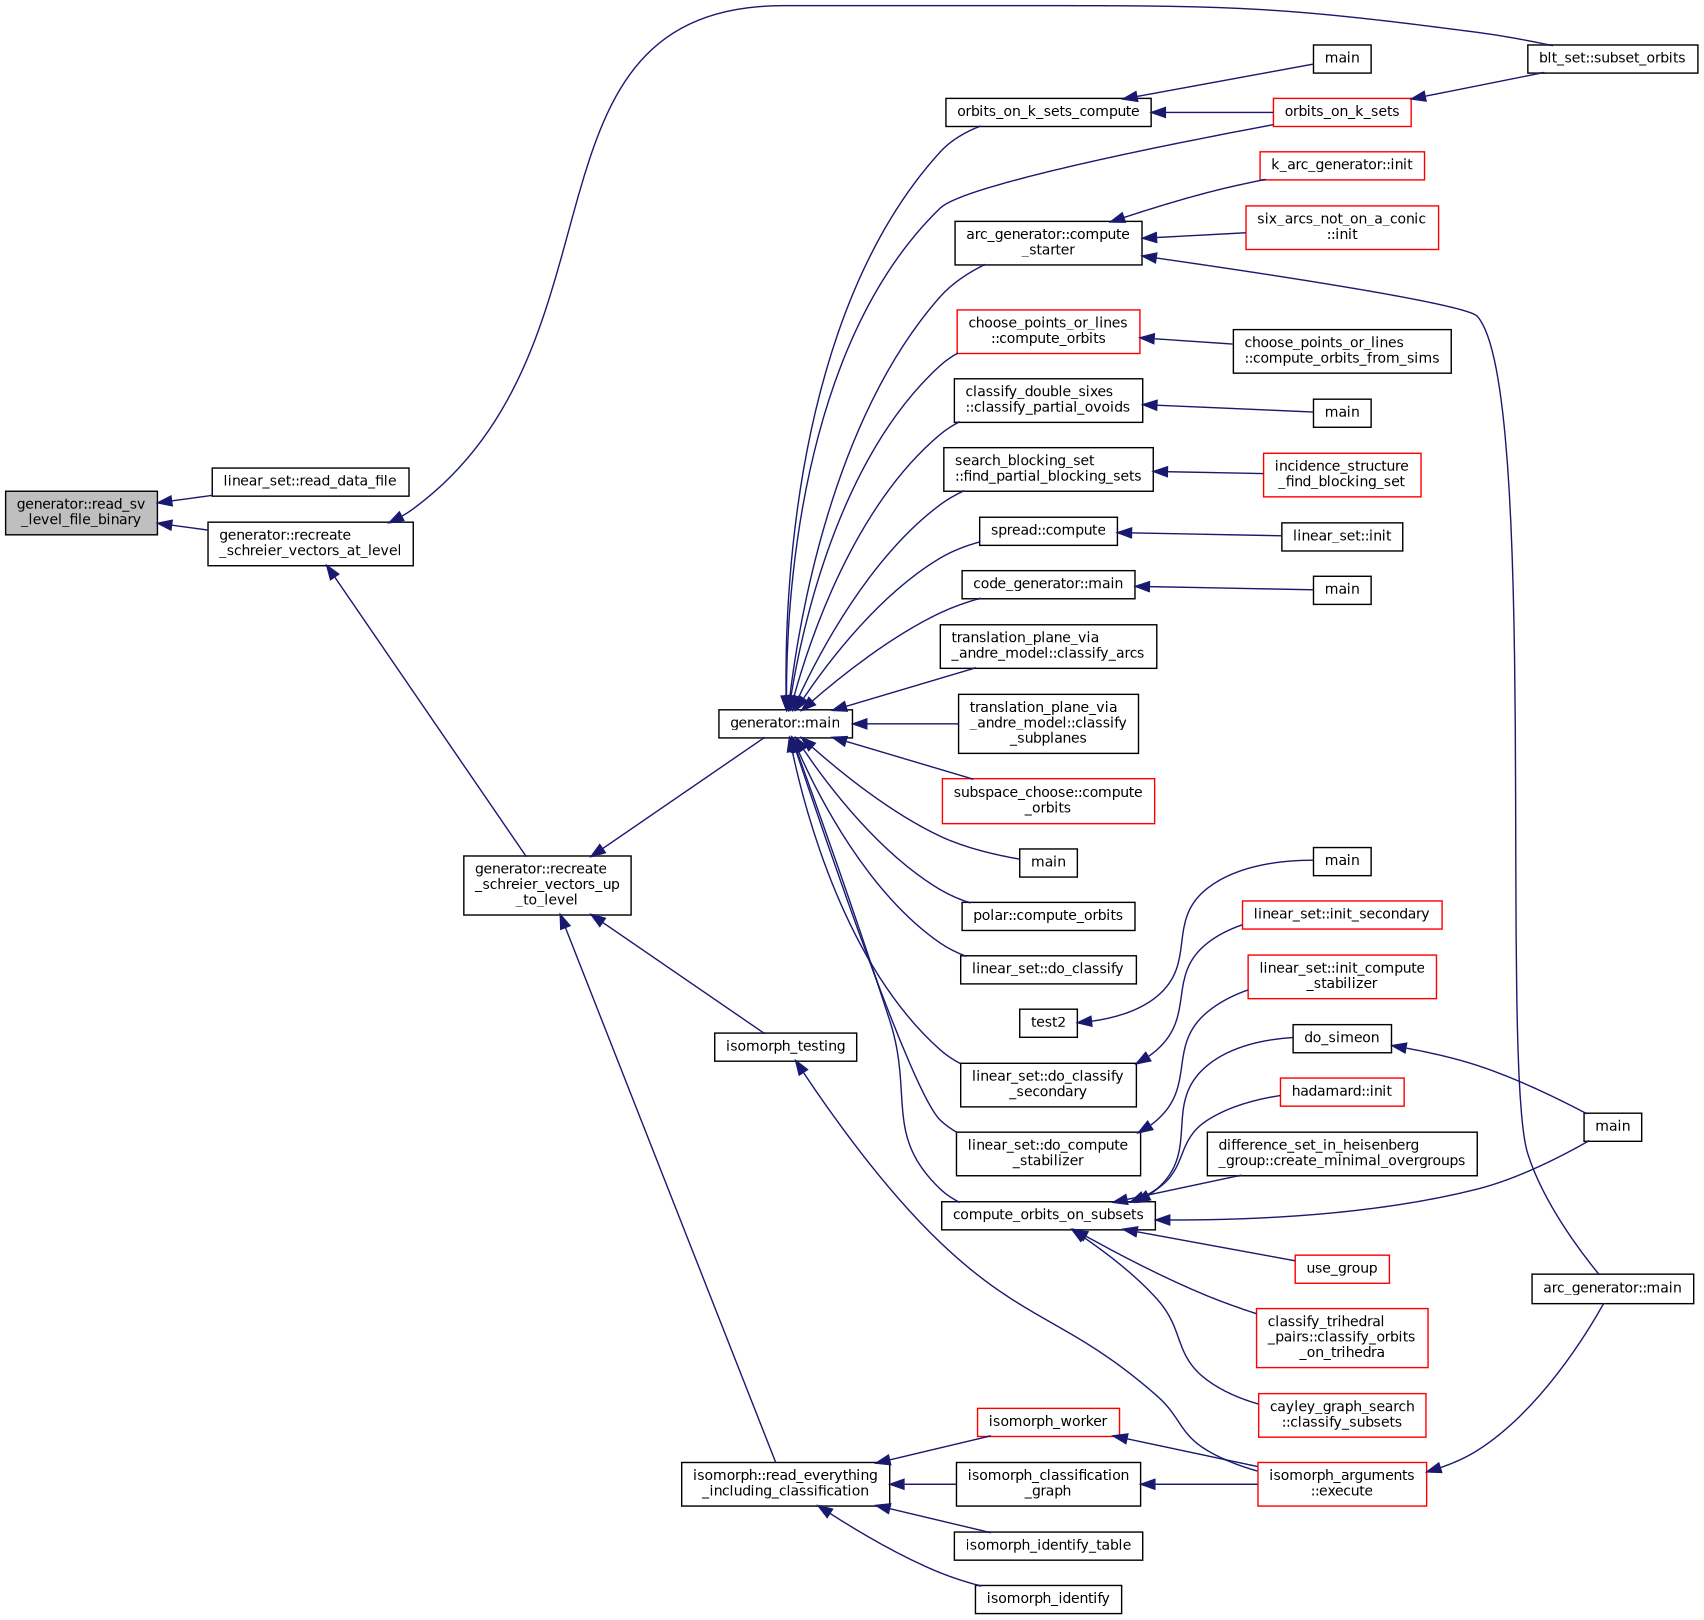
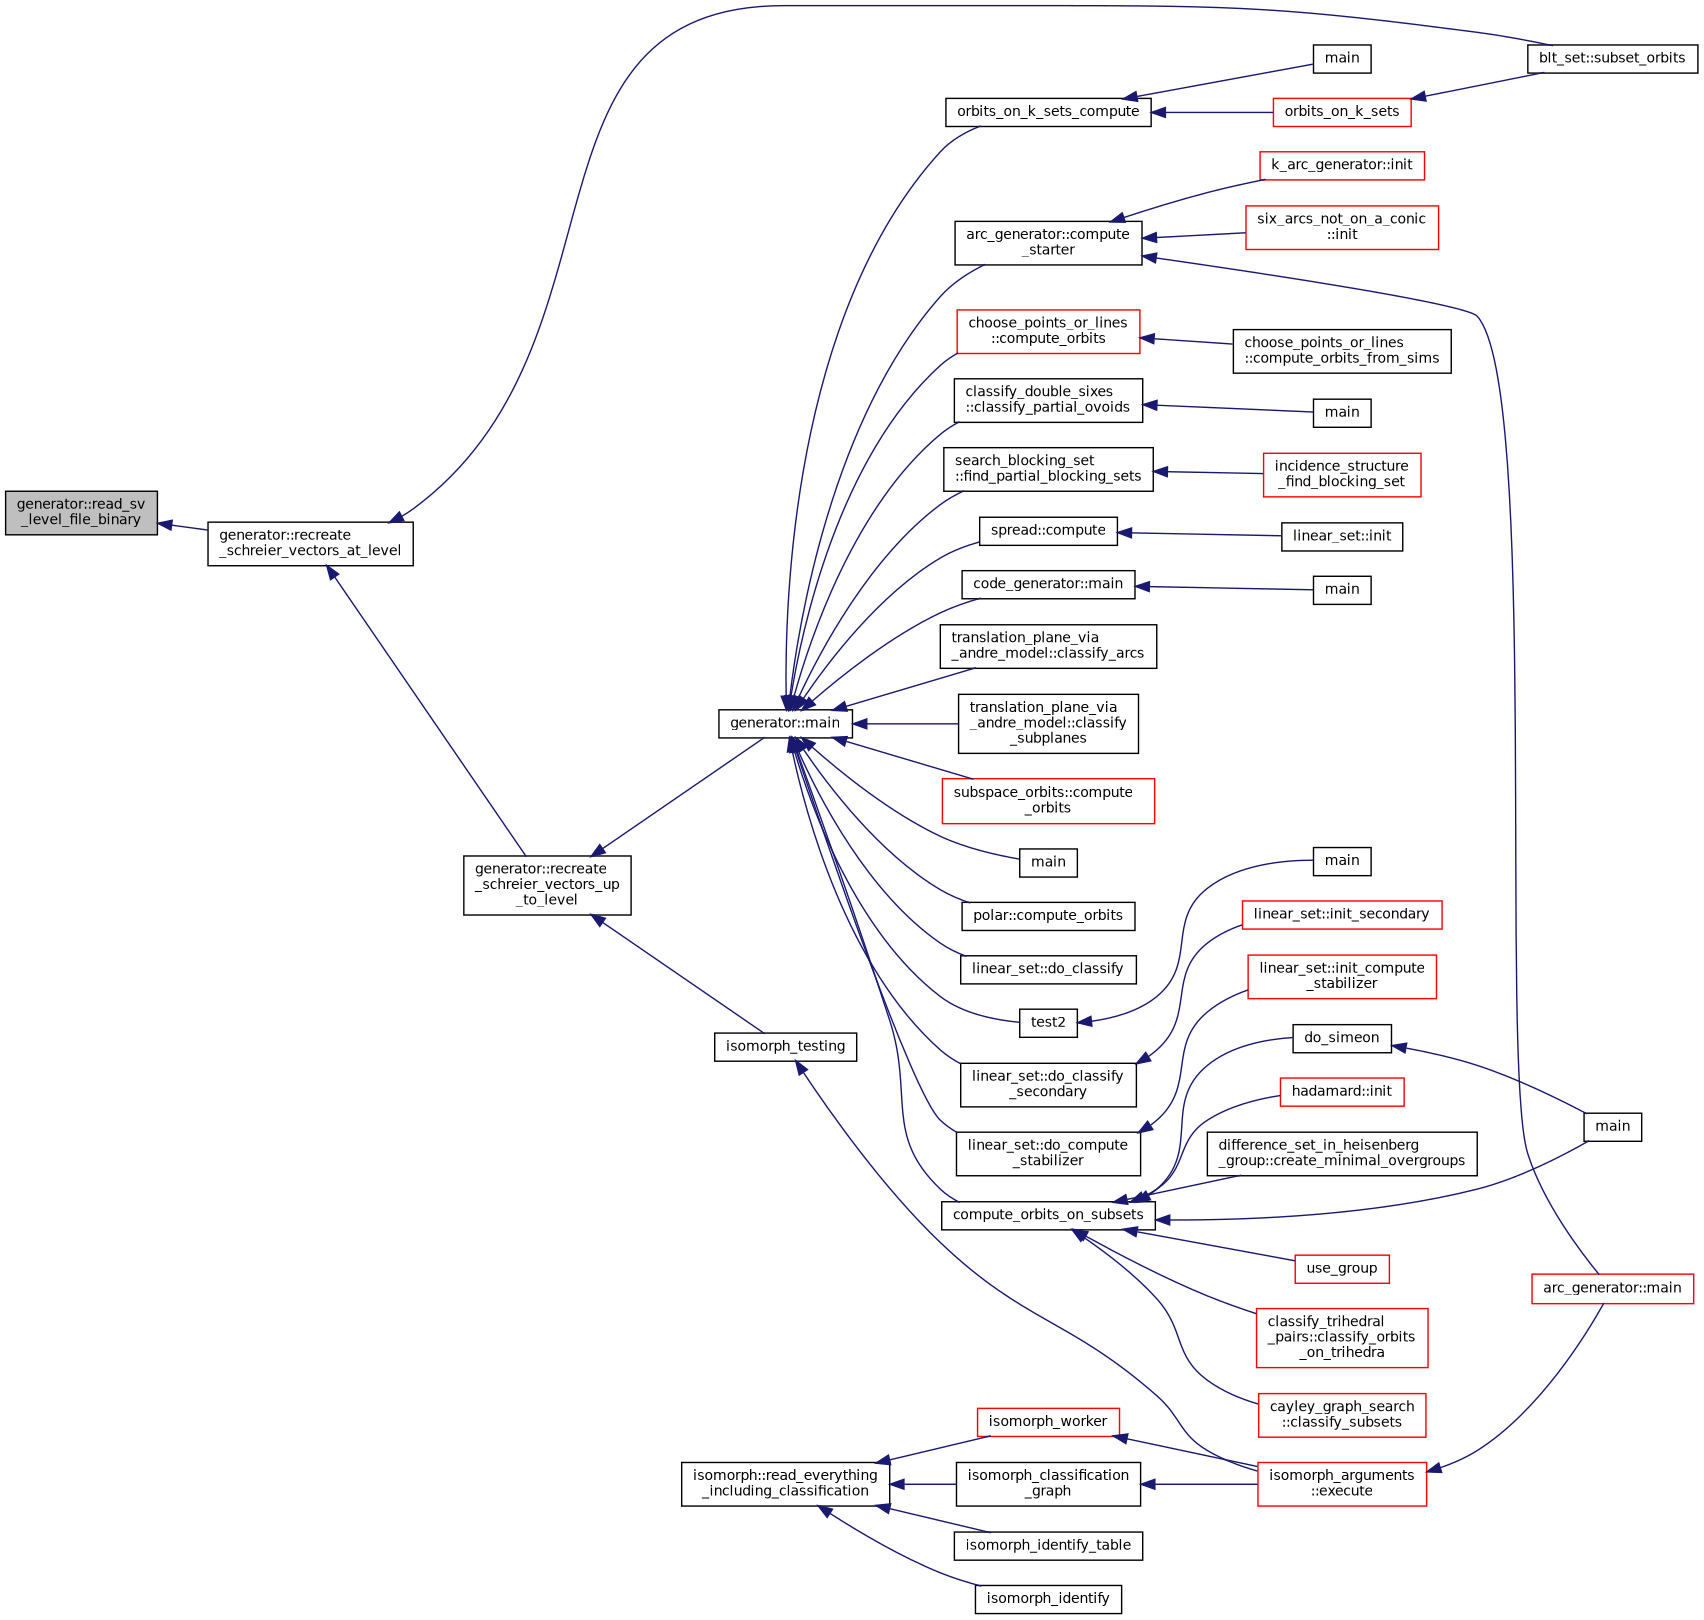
edge "orbits_on_k_sets" -> "generator::main": now "test2" -> "generator::main"
node "linear_set::read_data_file": removed
node "subspace_choose::compute _orbits": label "subspace_choose::compute _orbits" -> "subspace_orbits::compute _orbits"
edge "isomorph::read_everything _including_classification" -> "generator::recreate _schreier_vectors_up _to_level": removed
node "arc_generator::main": color black -> red
